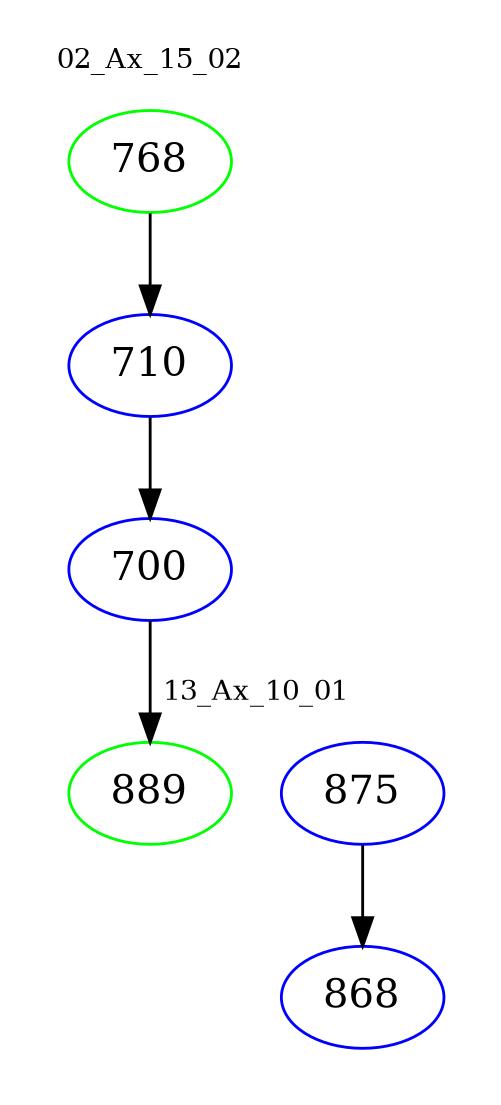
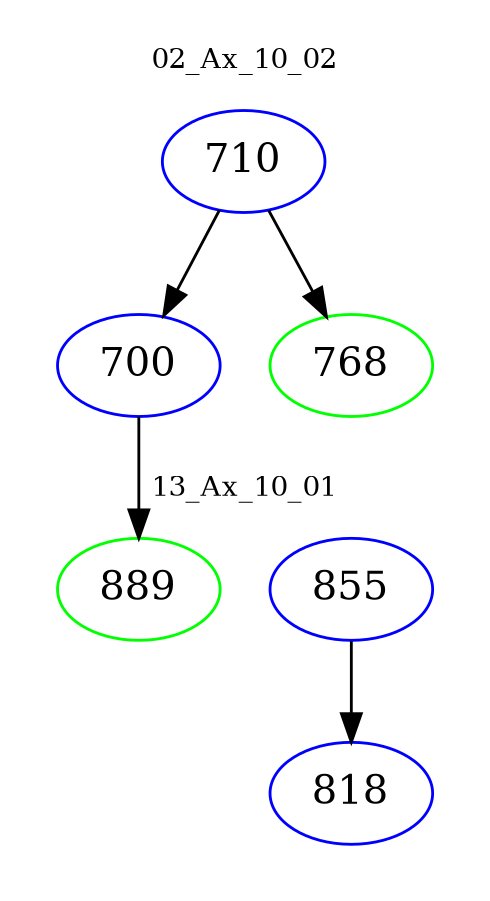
cluster "02_Ax_15_02": label "02_Ax_15_02" -> "02_Ax_10_02"
edge "768" -> "710": reversed
node "875": label "875" -> "855"
node "868": label "868" -> "818"
